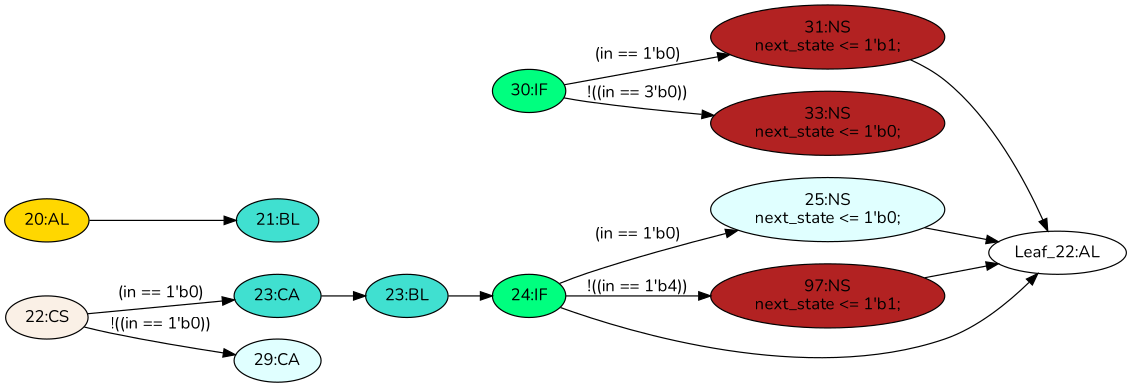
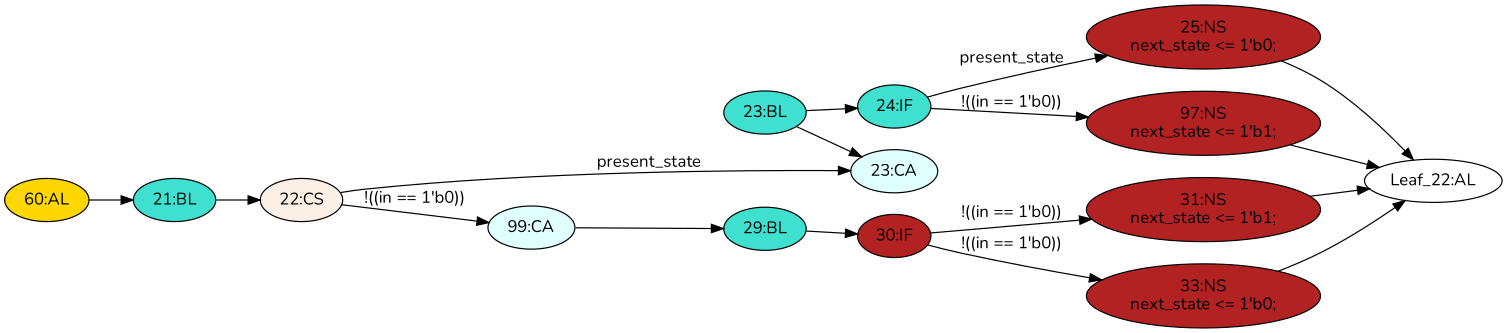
edge "30:IF" -> "31:NS next_state <= 1'b1;": label "(in == 1'b0)" -> "!((in == 1'b0))"
node "30:IF": fillcolor springgreen -> firebrick
edge "30:IF" -> "33:NS next_state <= 1'b0;": label "!((in == 3'b0))" -> "!((in == 1'b0))"
edge "21:BL" -> "22:CS": added
node "25:NS next_state <= 1'b0;": fillcolor lightcyan -> firebrick
node "20:AL": label "20:AL" -> "60:AL"
node "29:BL": added
edge "24:IF" -> "25:NS next_state <= 1'b0;": label "(in == 1'b0)" -> "present_state"
edge "24:IF" -> "97:NS next_state <= 1'b1;": label "!((in == 1'b4))" -> "!((in == 1'b0))"
edge "22:CS" -> "23:CA": label "(in == 1'b0)" -> "present_state"
node "23:CA": fillcolor turquoise -> lightcyan
edge "23:CA" -> "23:BL": reversed
node "24:IF": fillcolor springgreen -> turquoise
edge "24:IF" -> "Leaf_22:AL": now "33:NS next_state <= 1'b0;" -> "Leaf_22:AL"
node "29:CA": label "29:CA" -> "99:CA"
